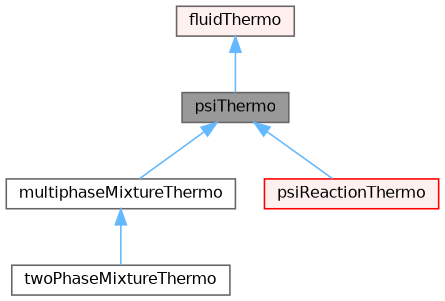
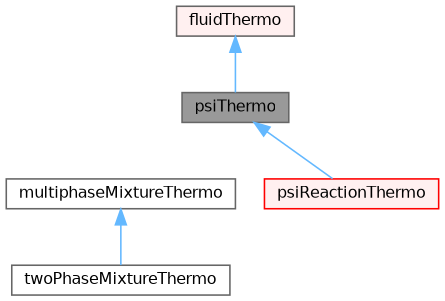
edge "multiphaseMixtureThermo" -> "psiThermo": removed
